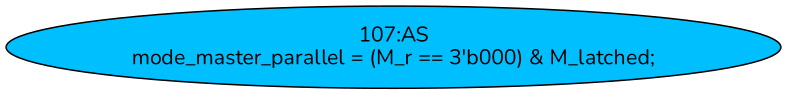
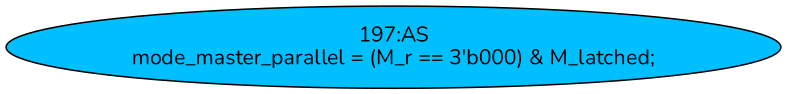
node "107:AS mode_master_parallel = (M_r == 3'b000) & M_latched;": label "107:AS mode_master_parallel = (M_r == 3'b000) & M_latched;" -> "197:AS mode_master_parallel = (M_r == 3'b000) & M_latched;"
